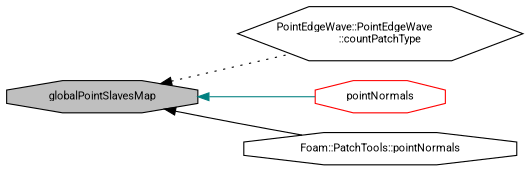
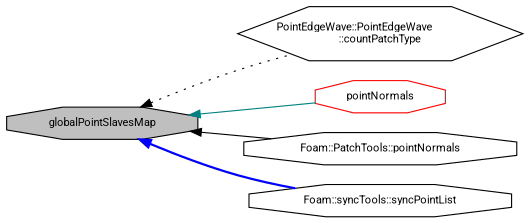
node "Foam::syncTools::syncPointList": added
